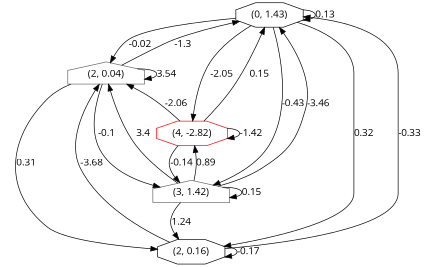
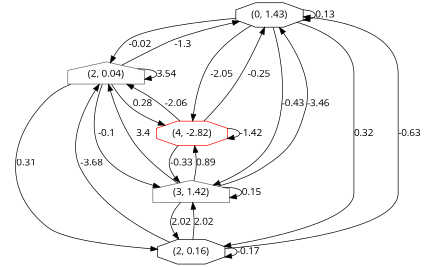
edge "(4, -2.82)" -> "(0, 1.43)": label "0.15" -> "-0.25"
edge "(2, 0.04)" -> "(4, -2.82)": added, label "0.28"
edge "(2, 0.16)" -> "(0, 1.43)": label "-0.33" -> "-0.63"
edge "(4, -2.82)" -> "(3, 1.42)": label "-0.14" -> "-0.33"
edge "(3, 1.42)" -> "(2, 0.16)": label "1.24" -> "2.02"
edge "(2, 0.16)" -> "(3, 1.42)": added, label "2.02"
